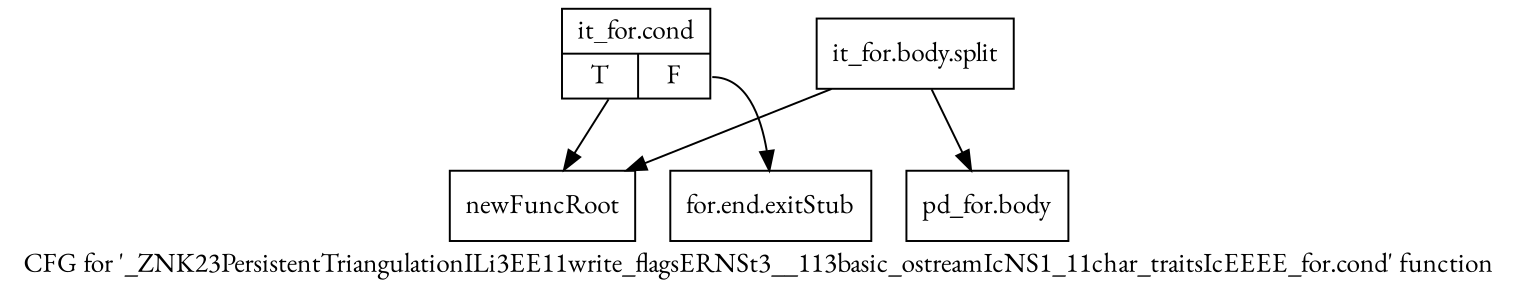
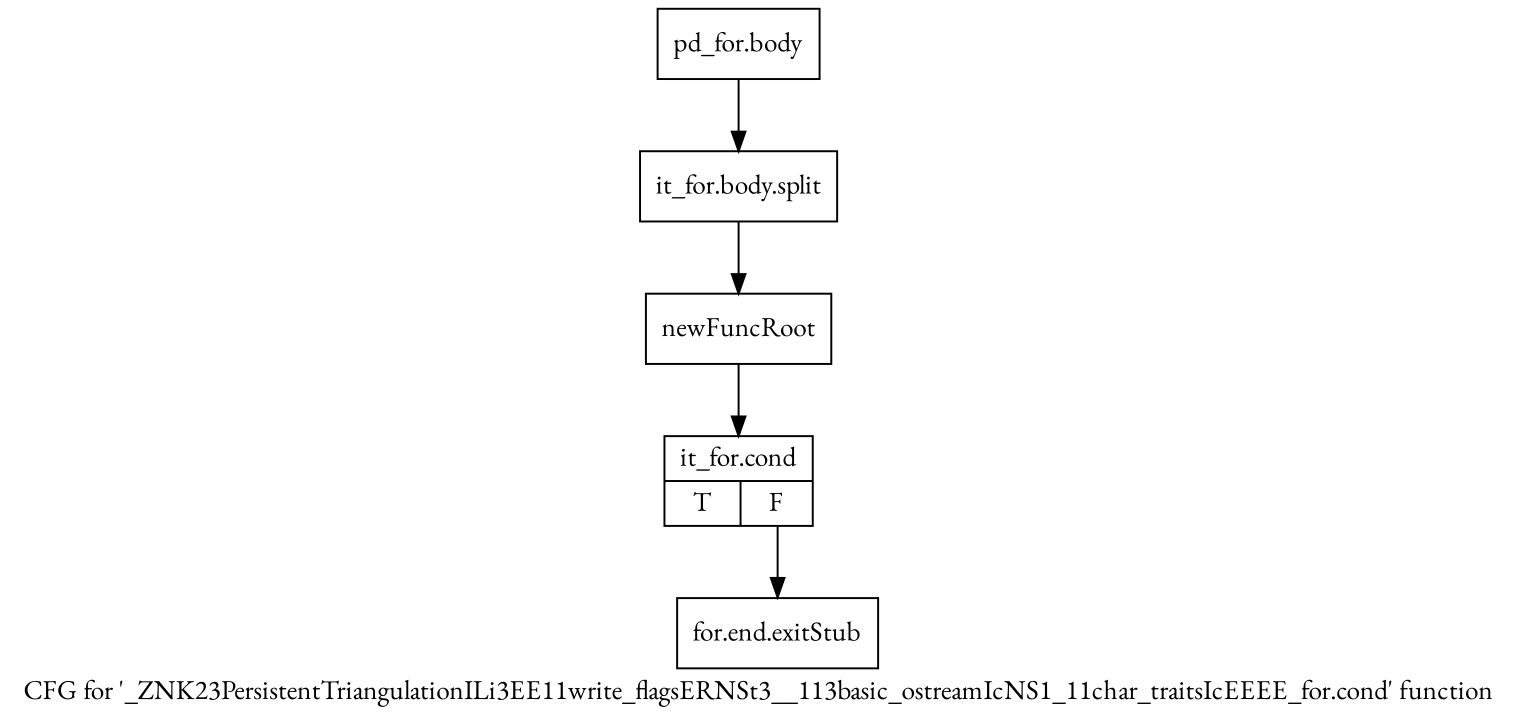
edge "it_for.body.split" -> "pd_for.body": reversed
edge "it_for.cond" -> "newFuncRoot": reversed
